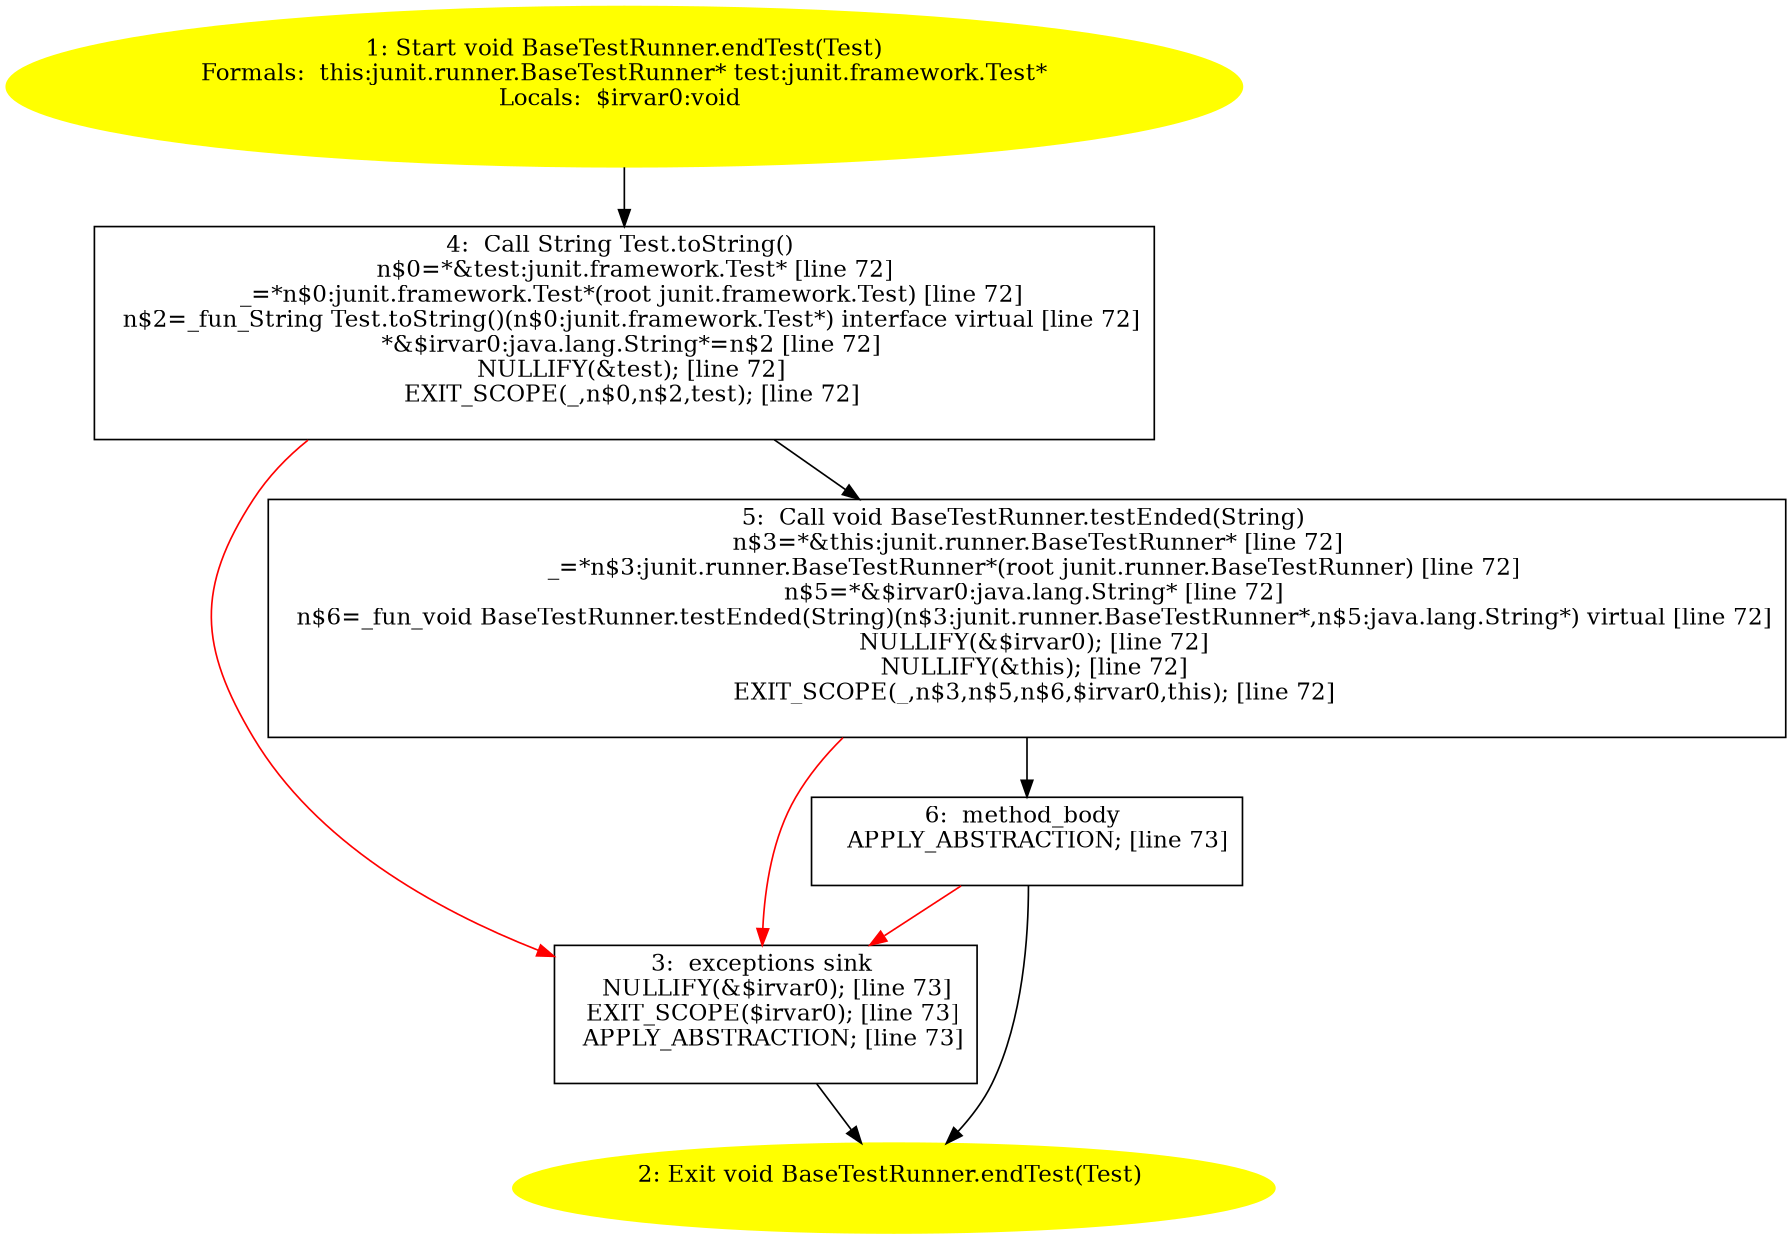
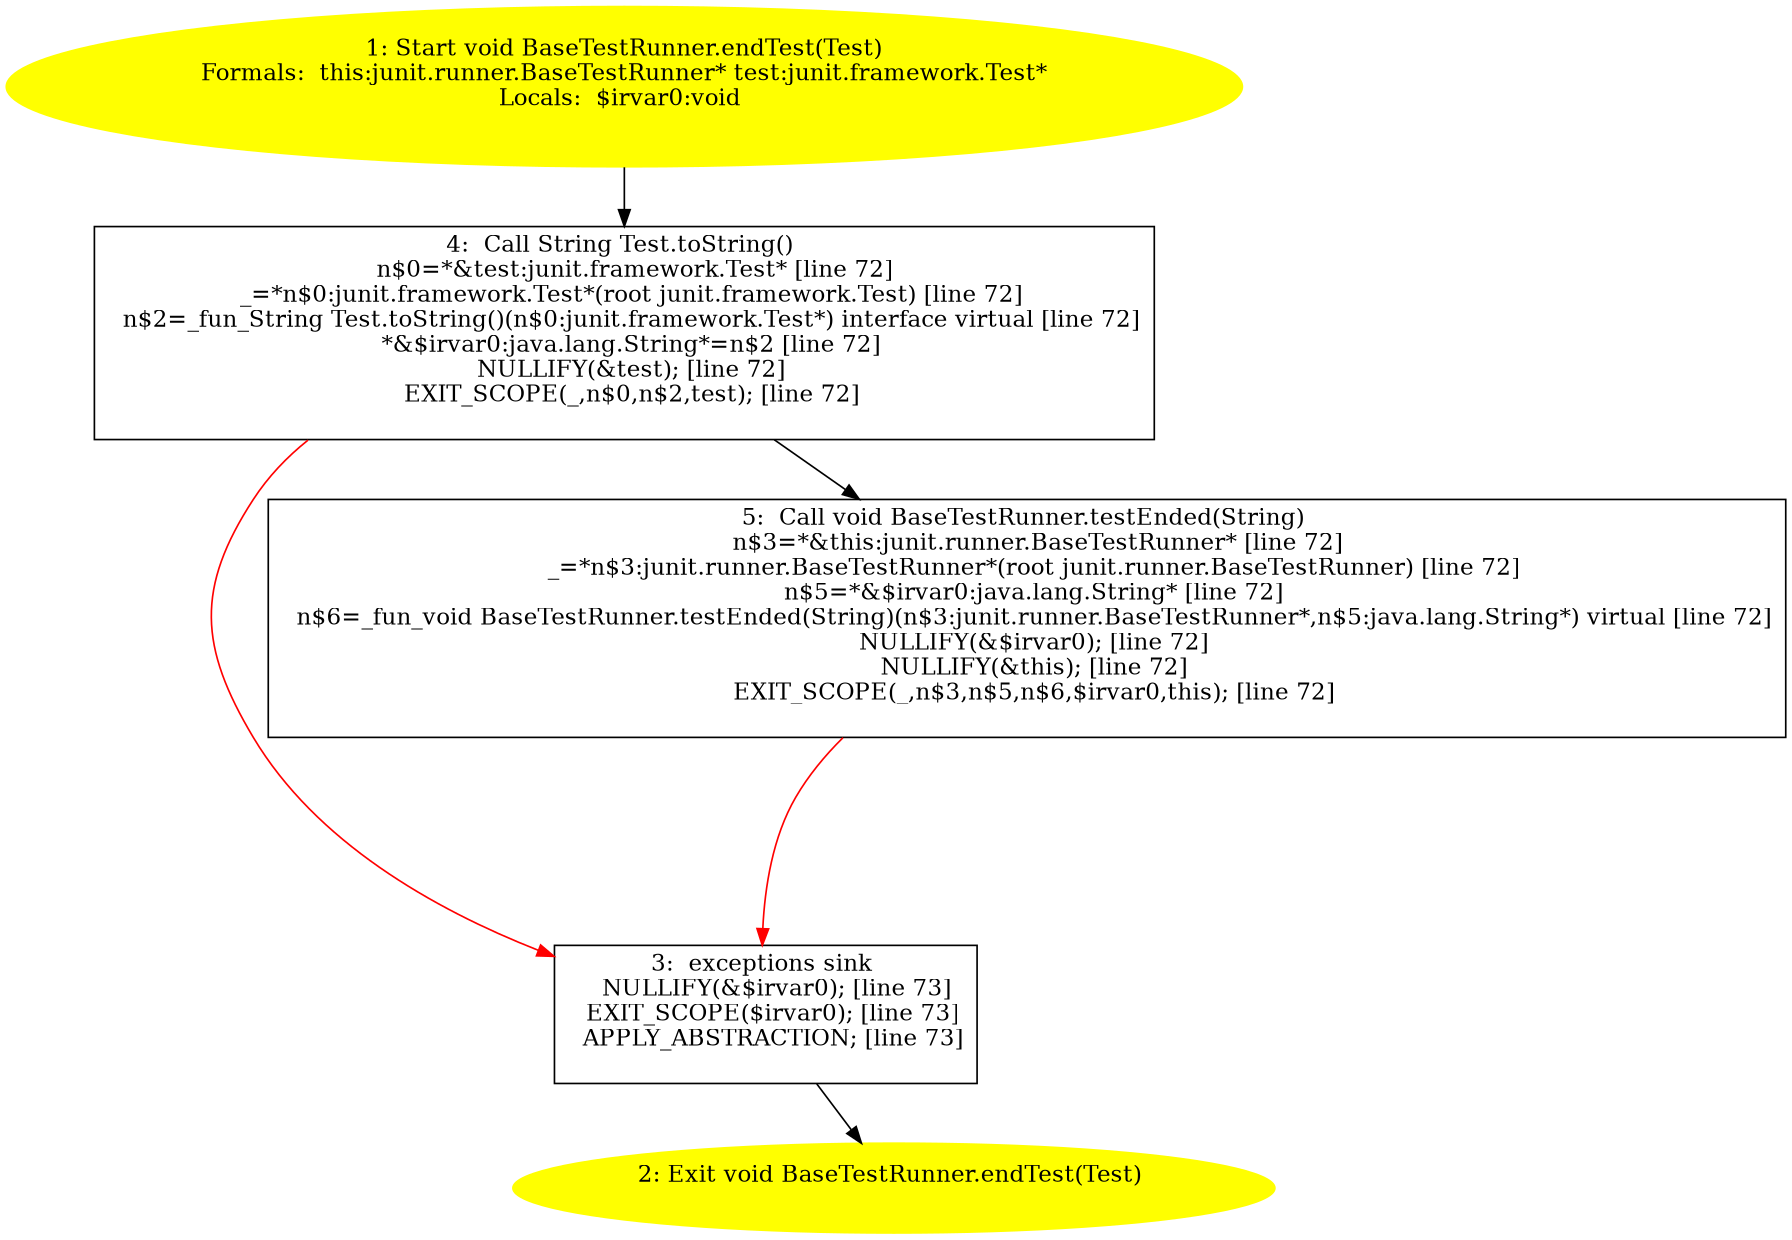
node "6:  method_body APPLY_ABSTRACTION; [line 73]": removed
